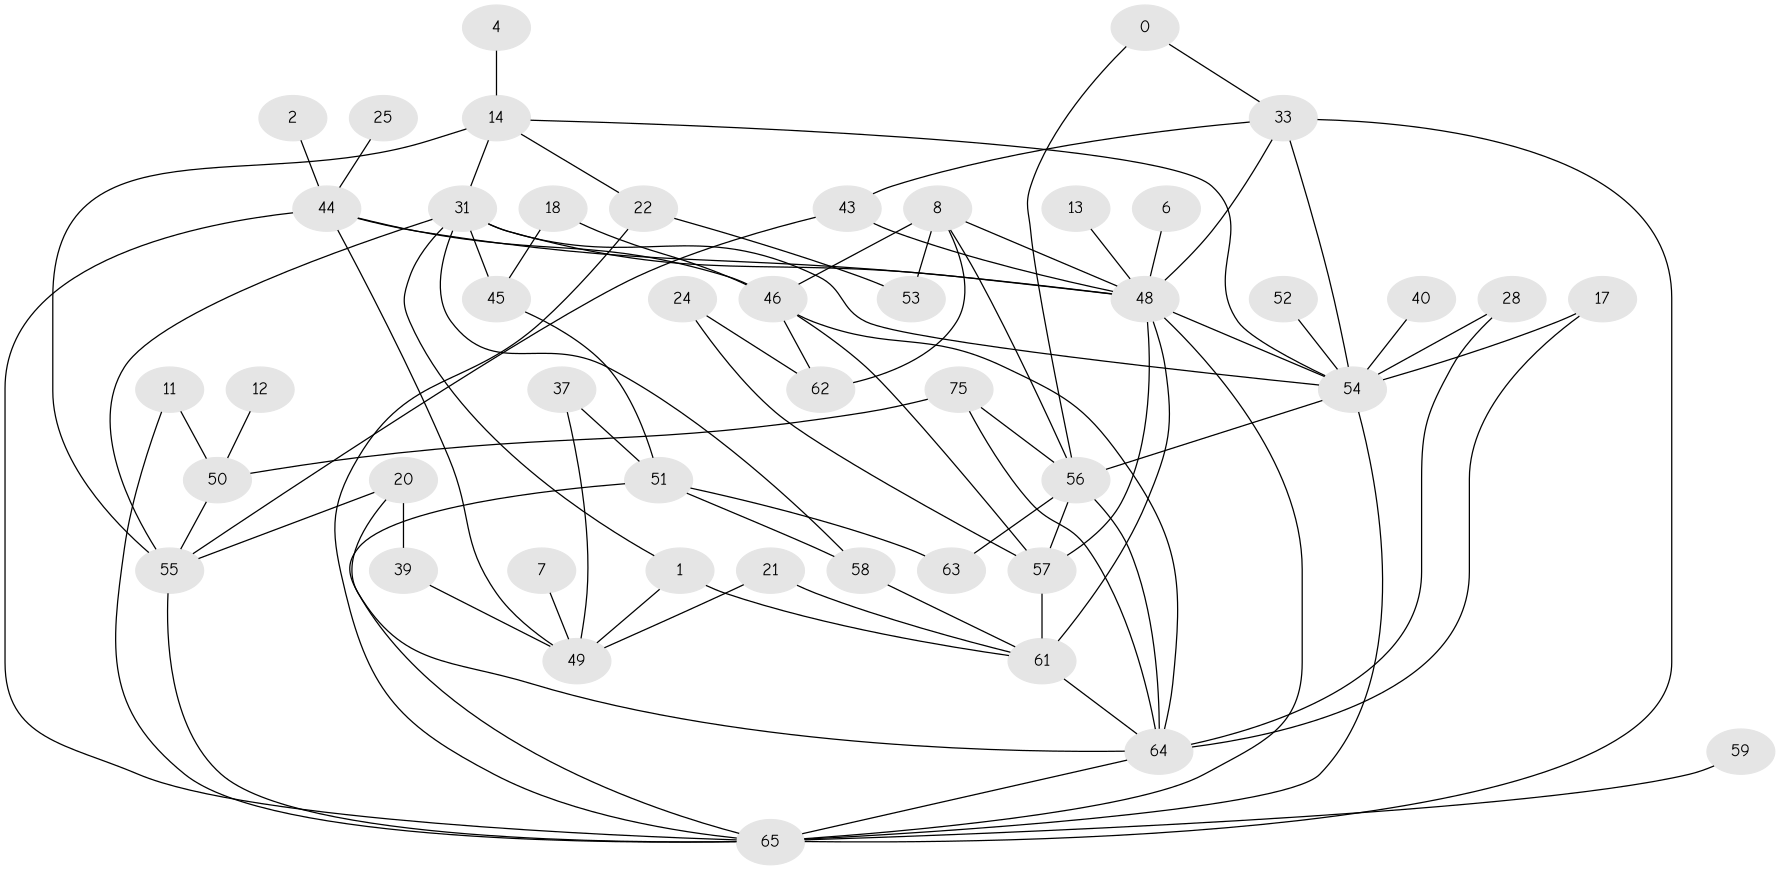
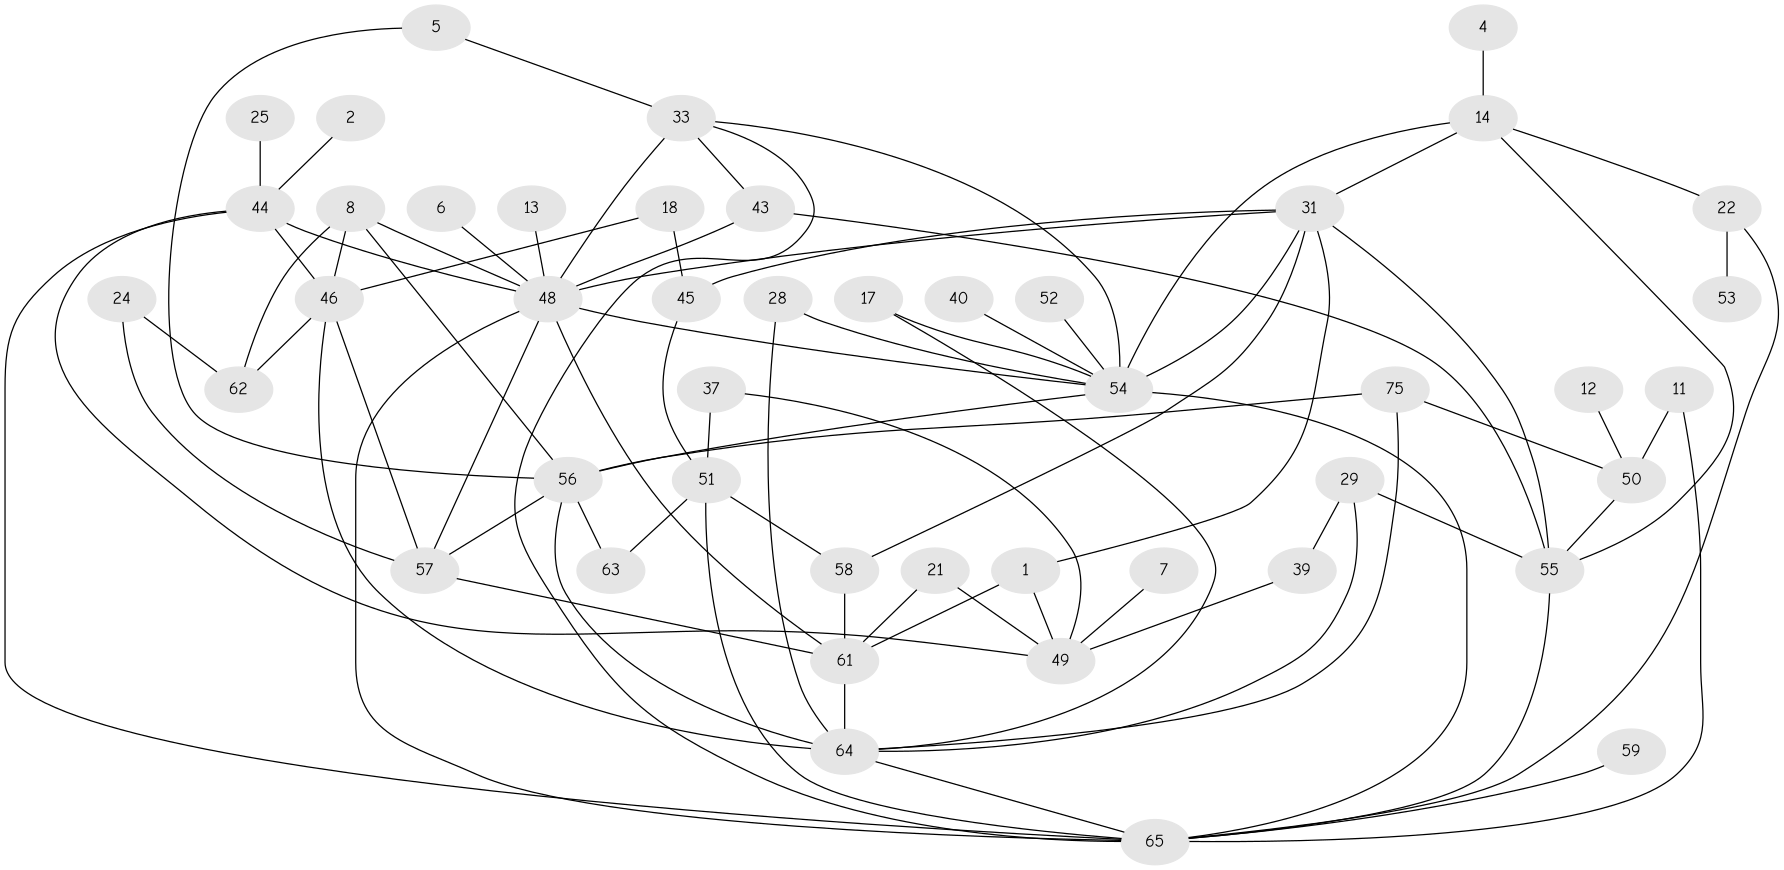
node "0": label "0" -> "5"
edge "8" -- "53": removed
node "20": label "20" -> "29"
